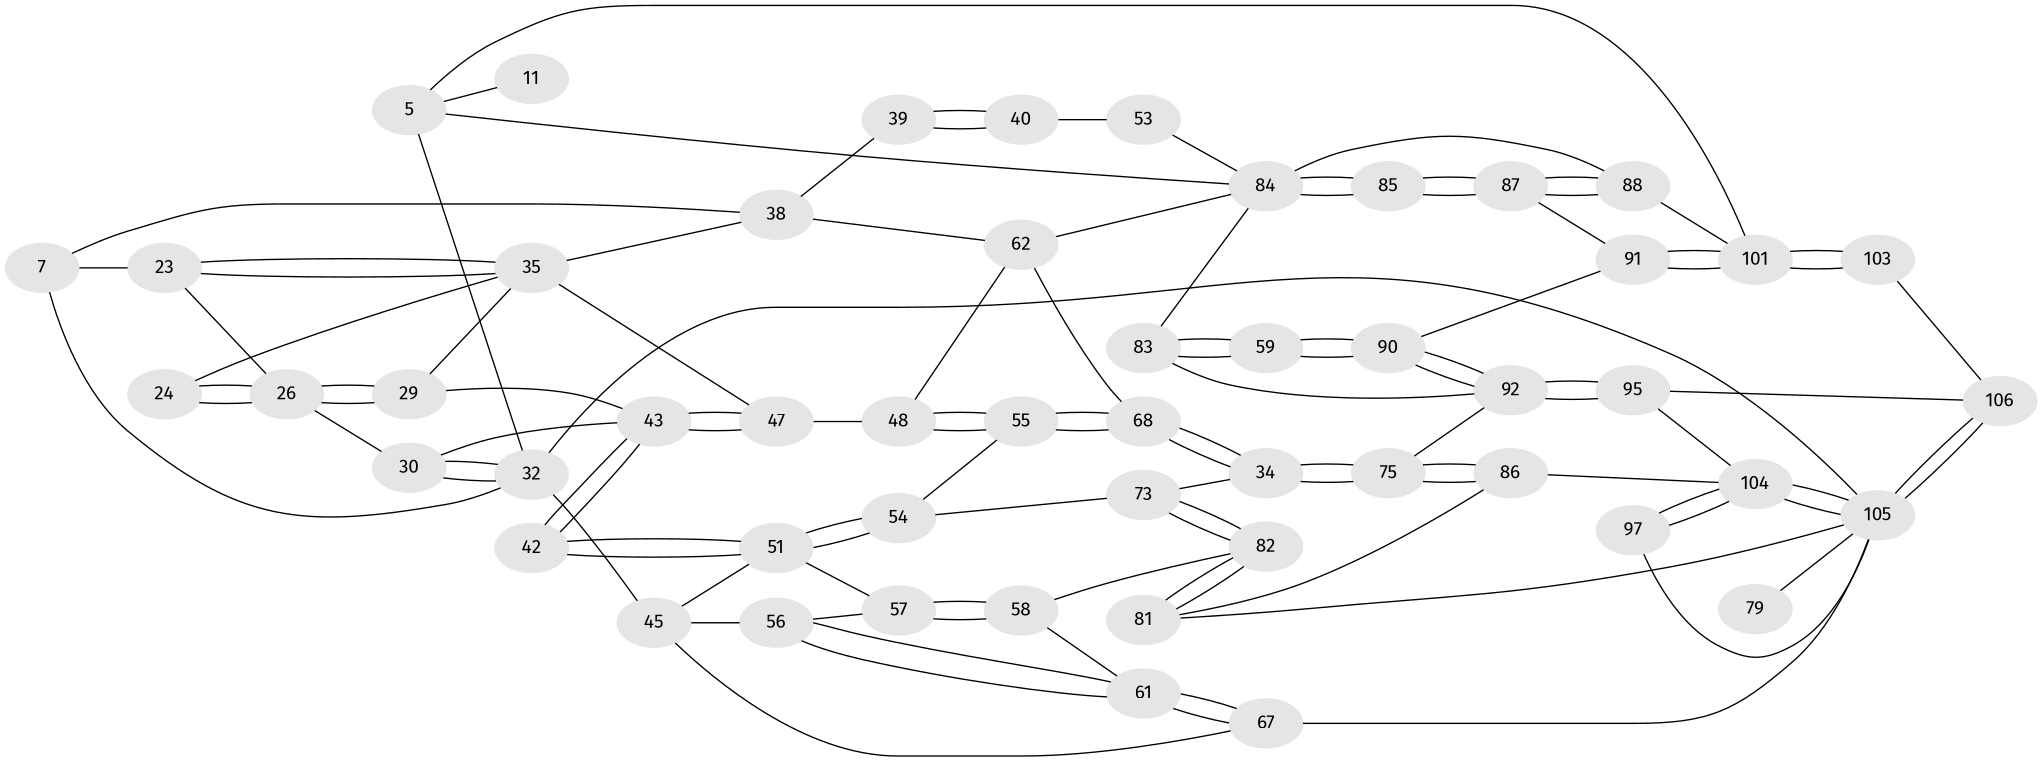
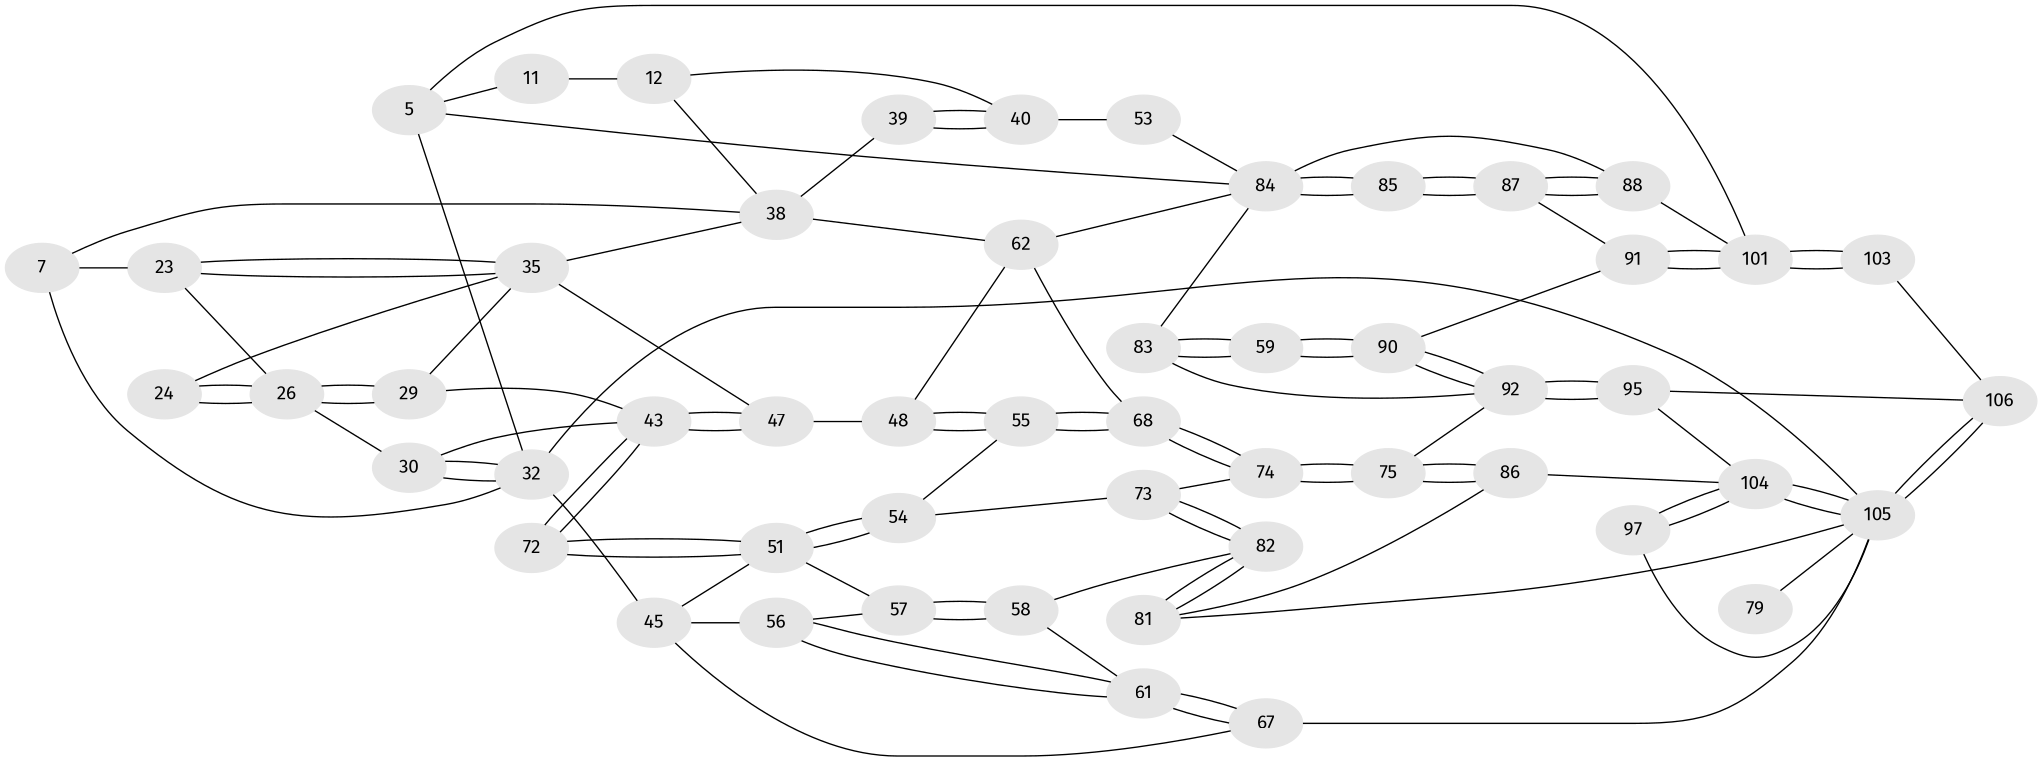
node "12": added
node "34": label "34" -> "74"
node "42": label "42" -> "72"
